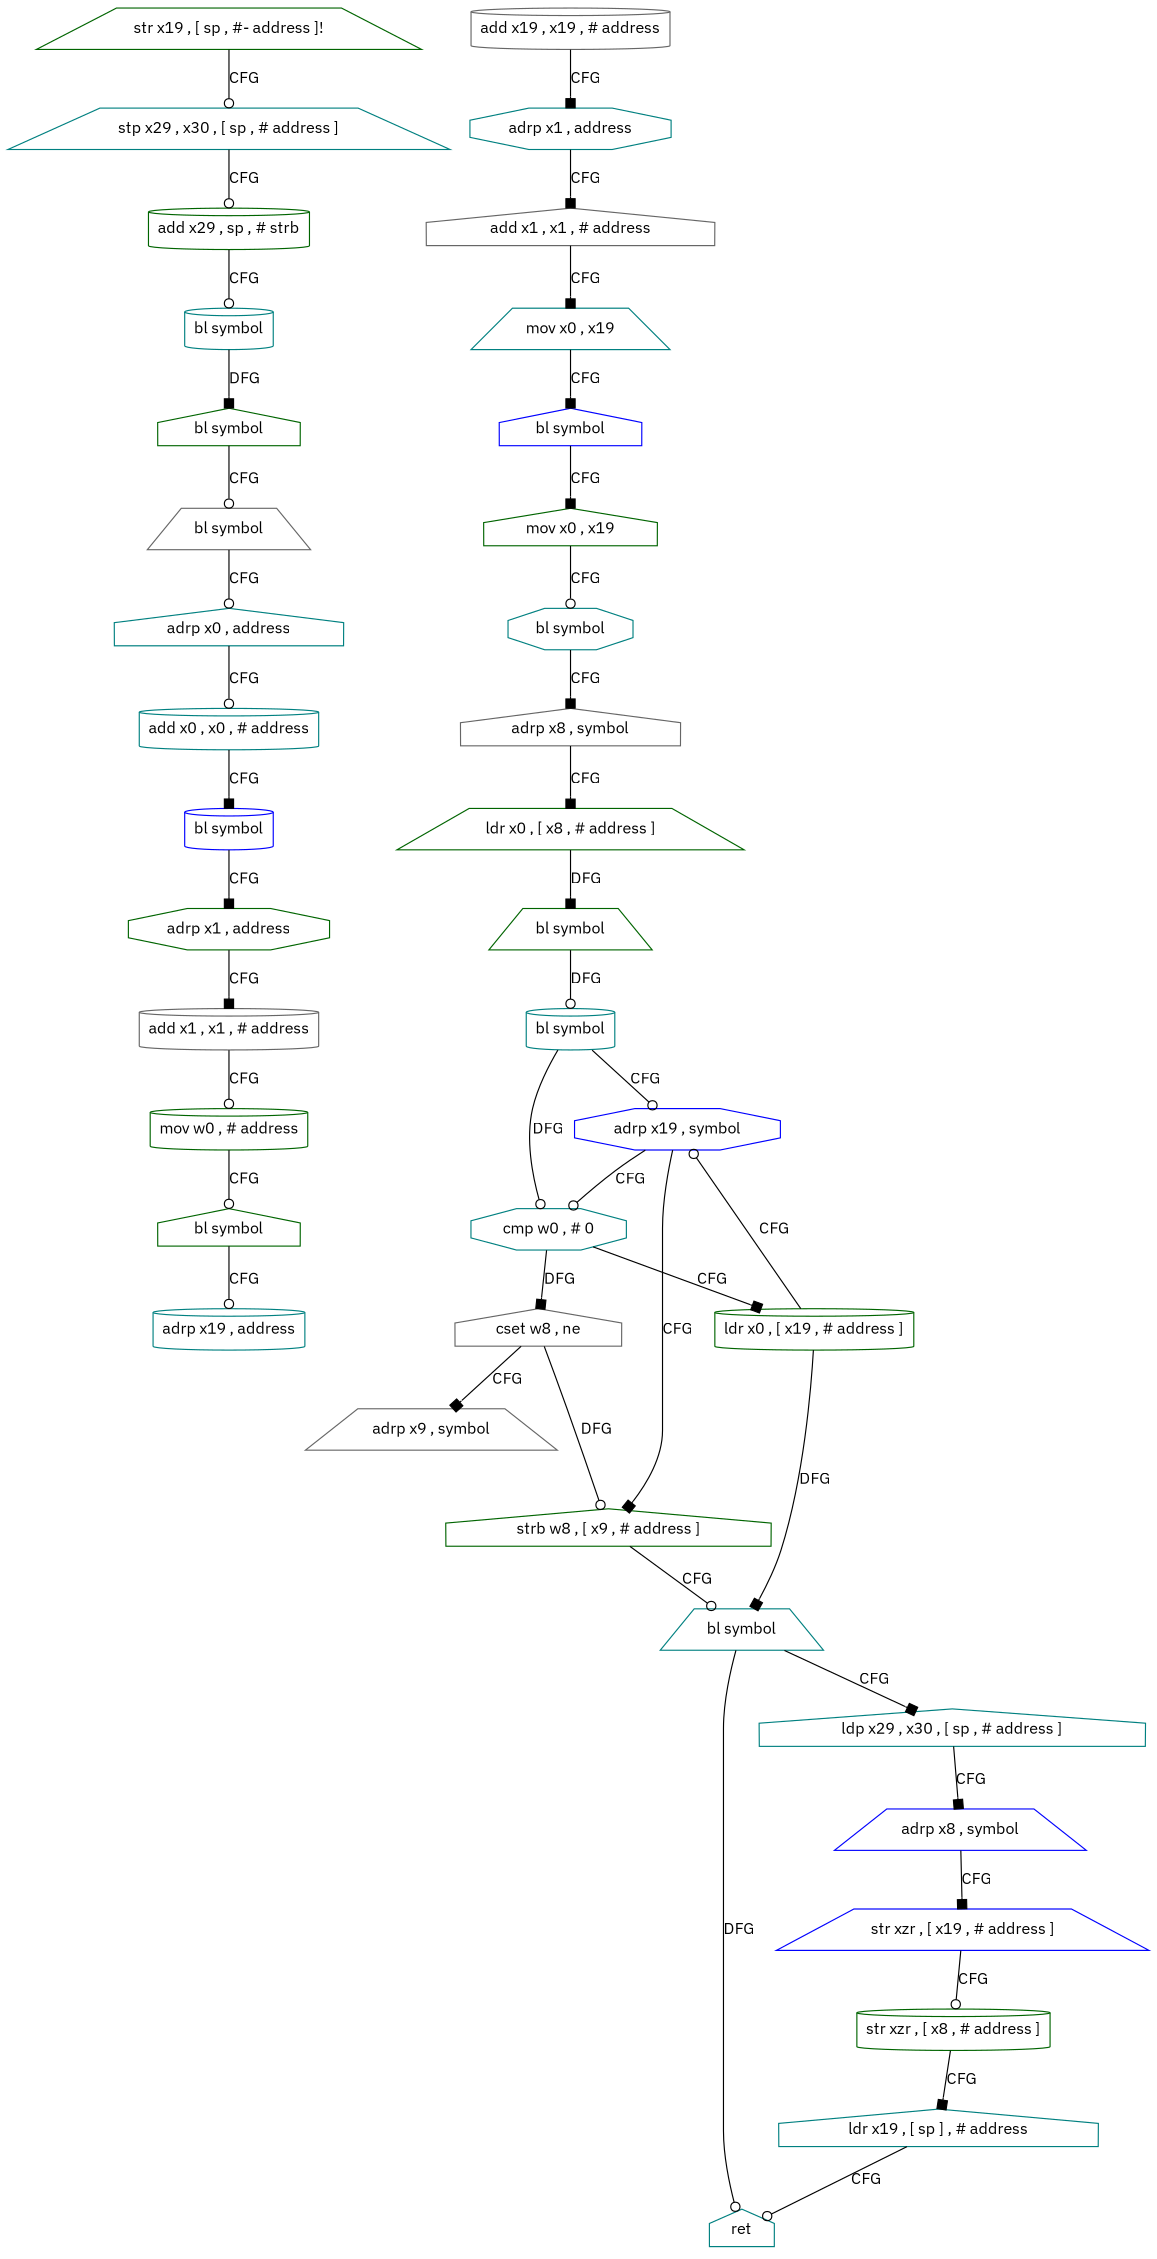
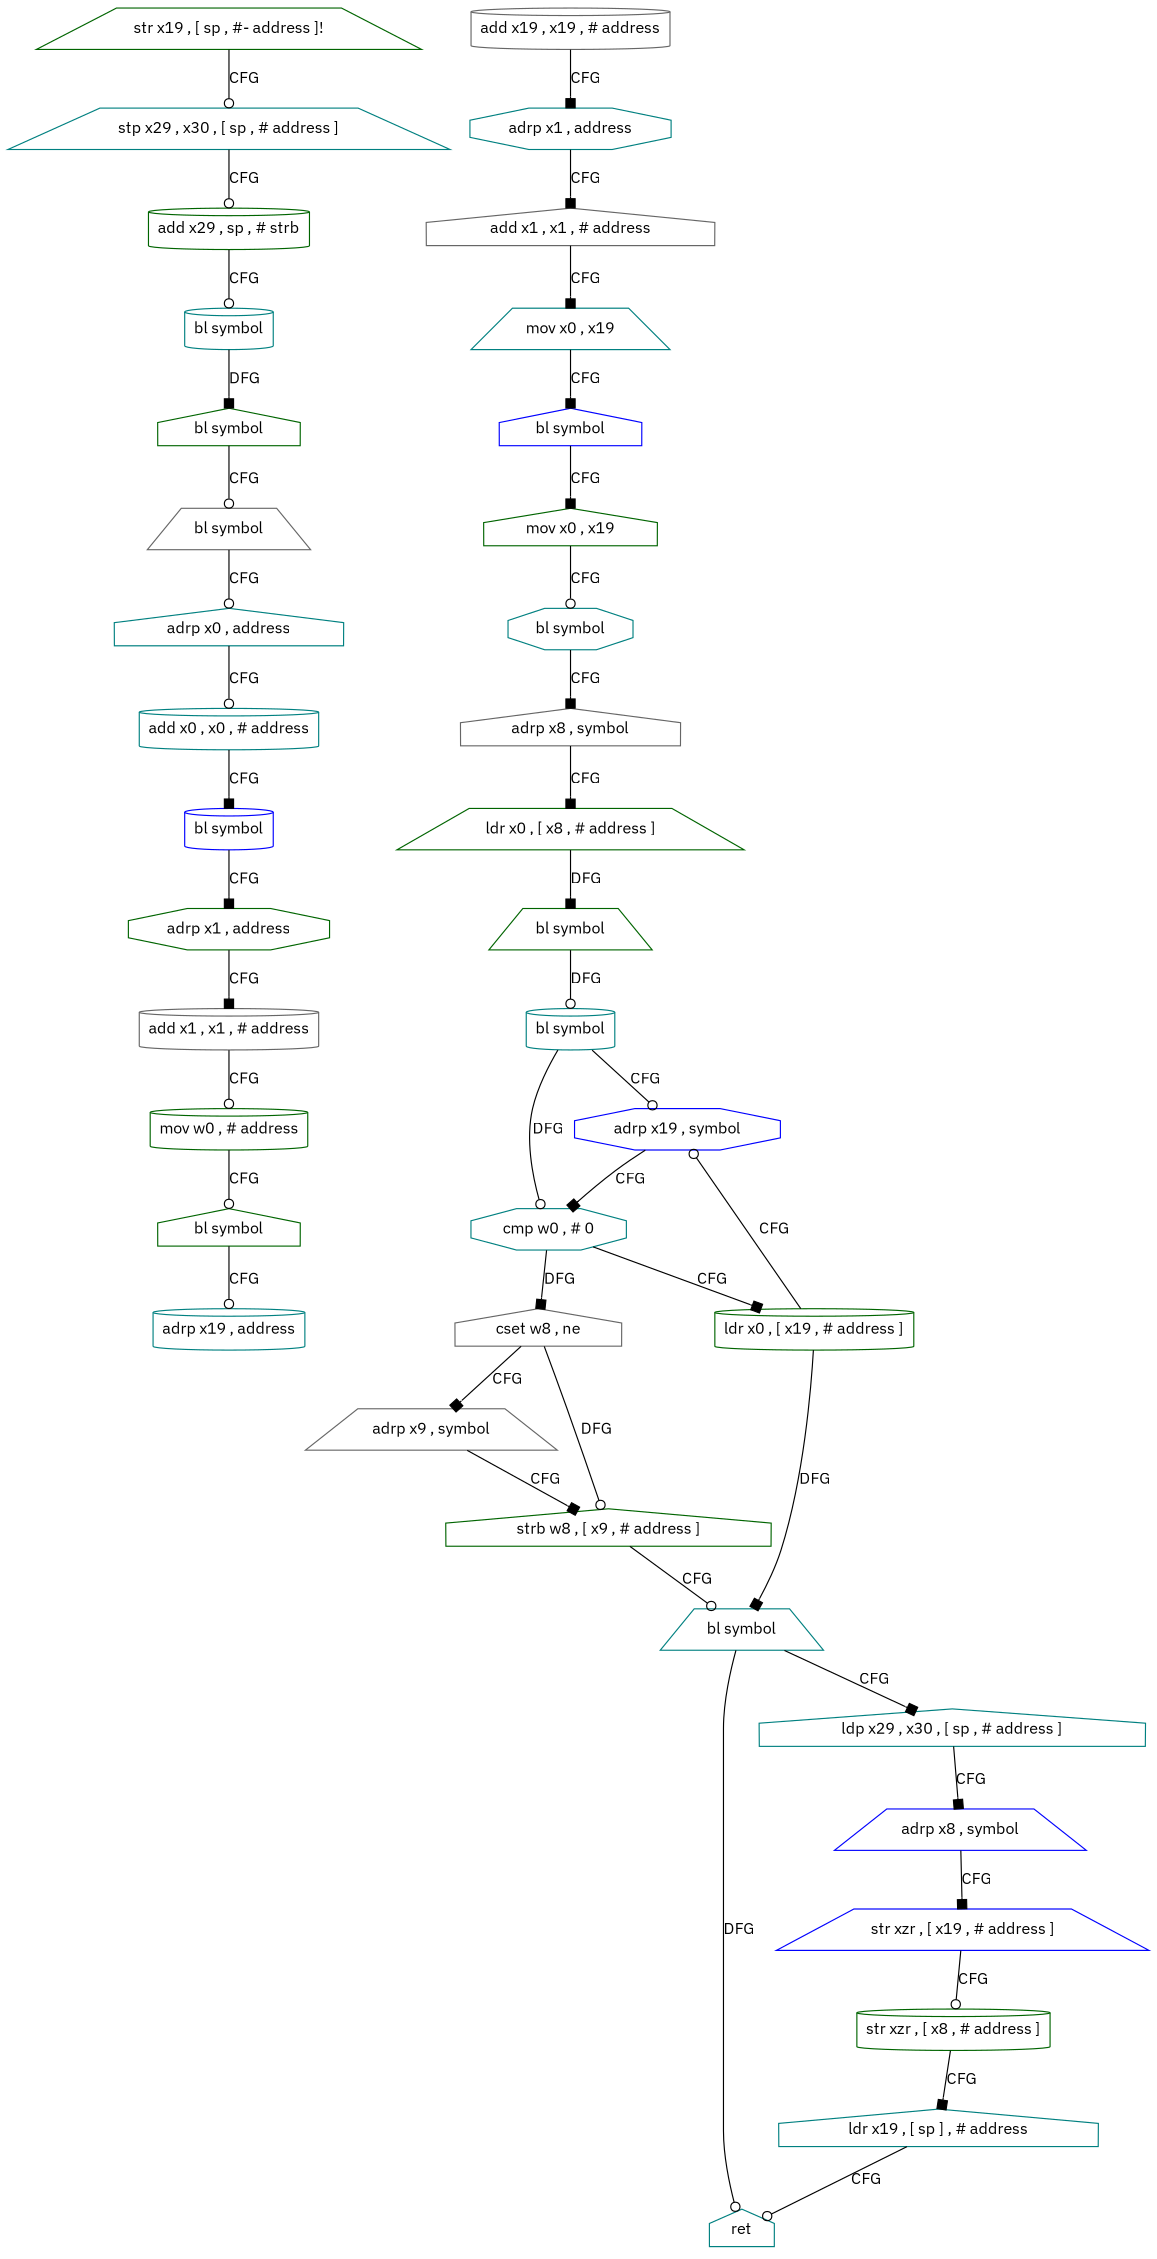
edge "adrp x19 , symbol" -> "cmp w0 , # 0": arrowhead odot -> box
edge "adrp x19 , symbol" -> "strb w8 , [ x9 , # address ]": now "adrp x9 , symbol" -> "strb w8 , [ x9 , # address ]"
